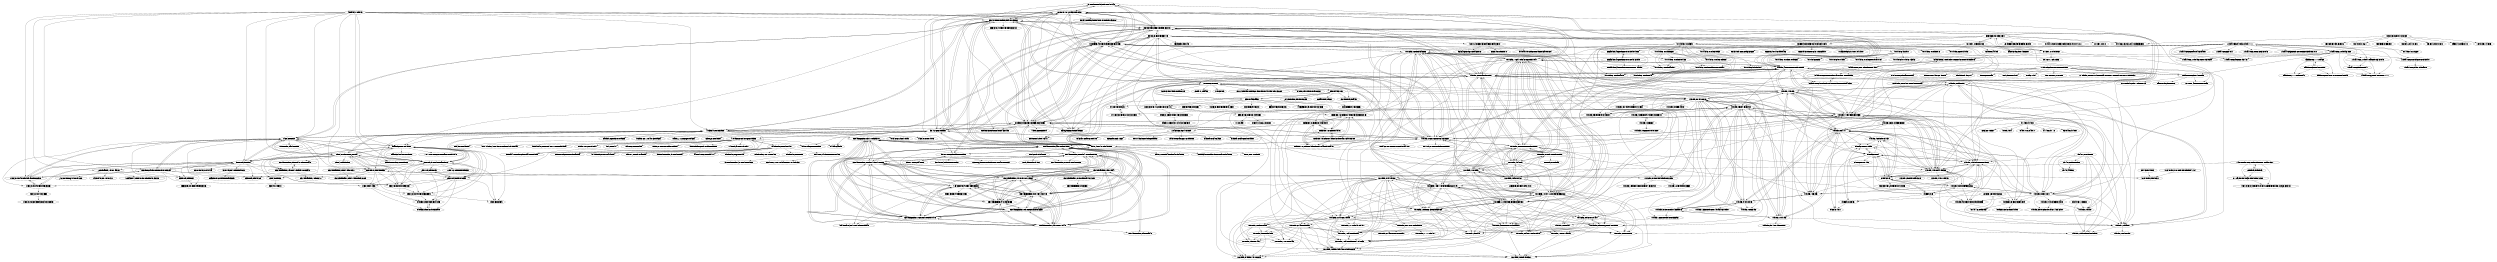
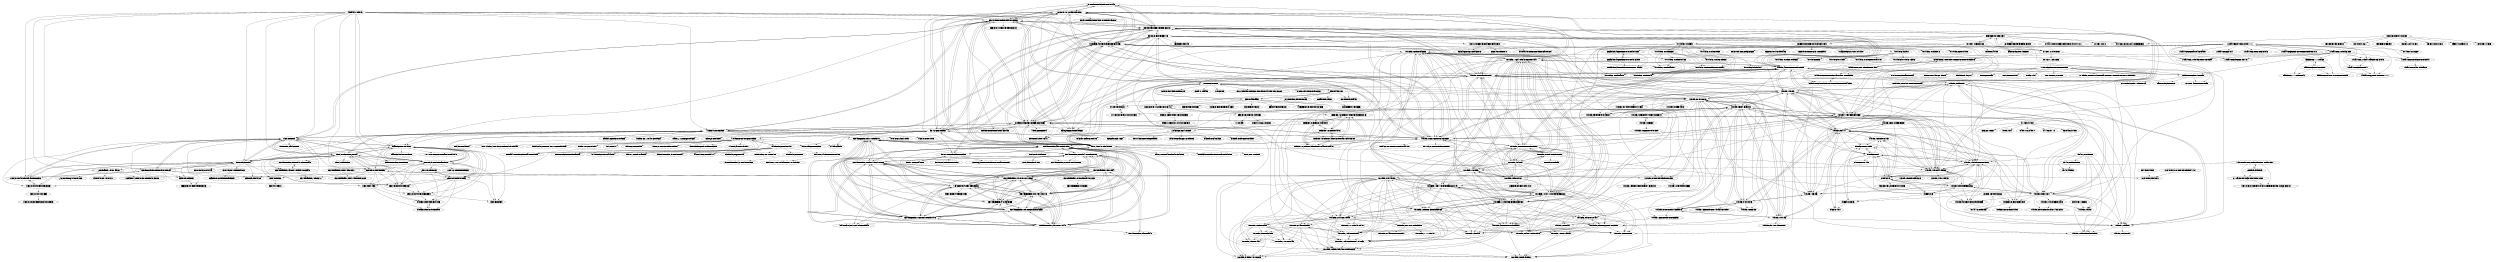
edge "degranda/jsBasico-" -> "LeonidasEsteban/responsive-design-portafolio": now "degranda/jsBasico-" -> "platzi/FundamentosJSCurso"
